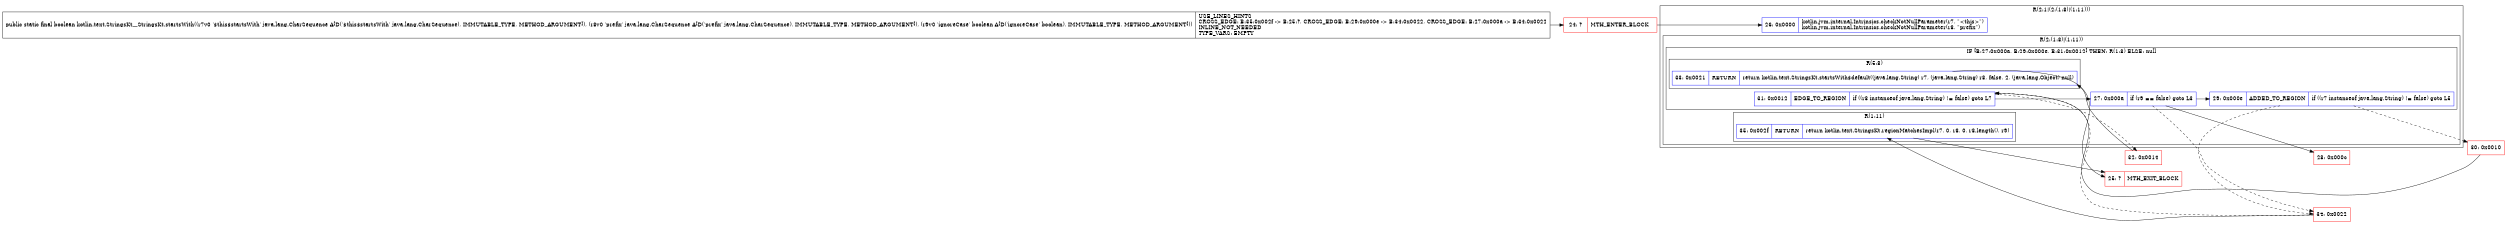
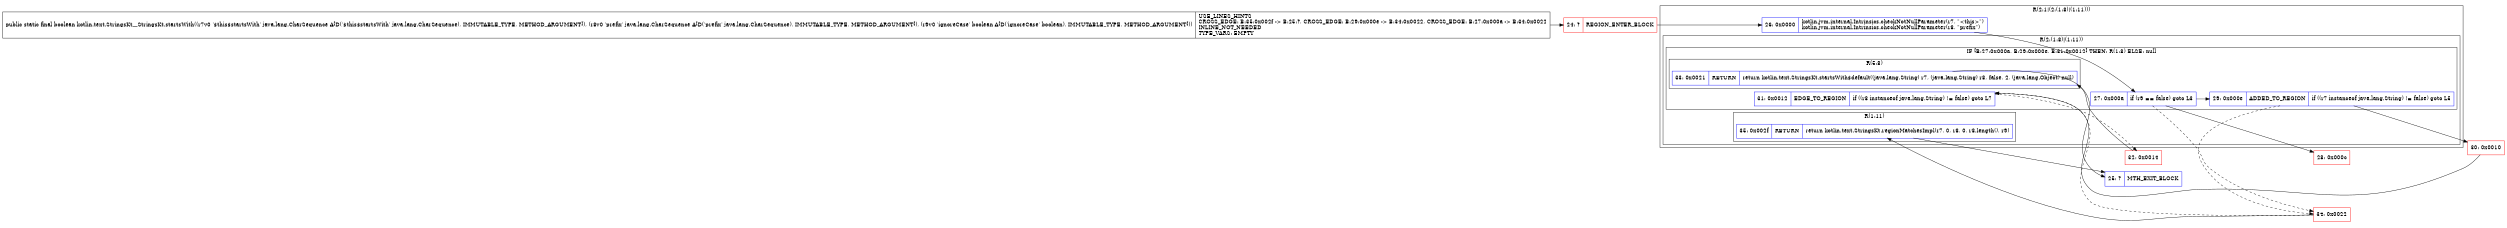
node "24: ?": text "MTH_ENTER_BLOCK" -> "REGION_ENTER_BLOCK"
edge "31: 0x0012" -> "27: 0x000a": now "26: 0x0000" -> "27: 0x000a"
edge "29: 0x000e" -> "30: 0x0010": style dashed -> solid
node "25: ?": color red -> blue
